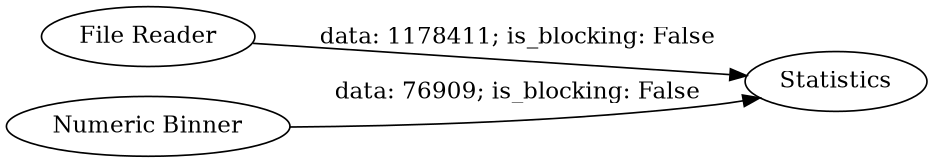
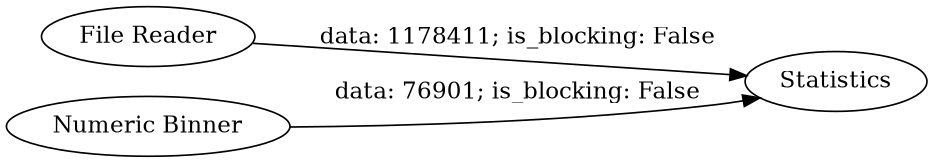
edge "Numeric Binner" -> "Statistics": label "data: 76909; is_blocking: False" -> "data: 76901; is_blocking: False"
